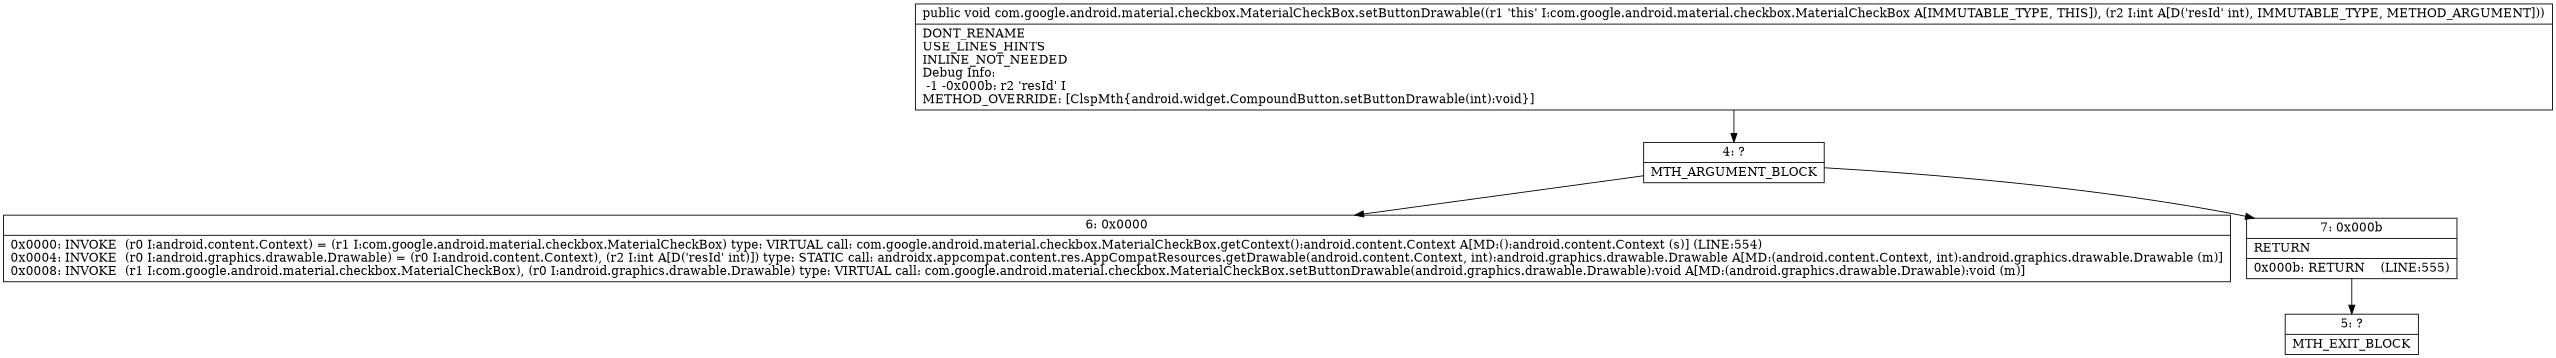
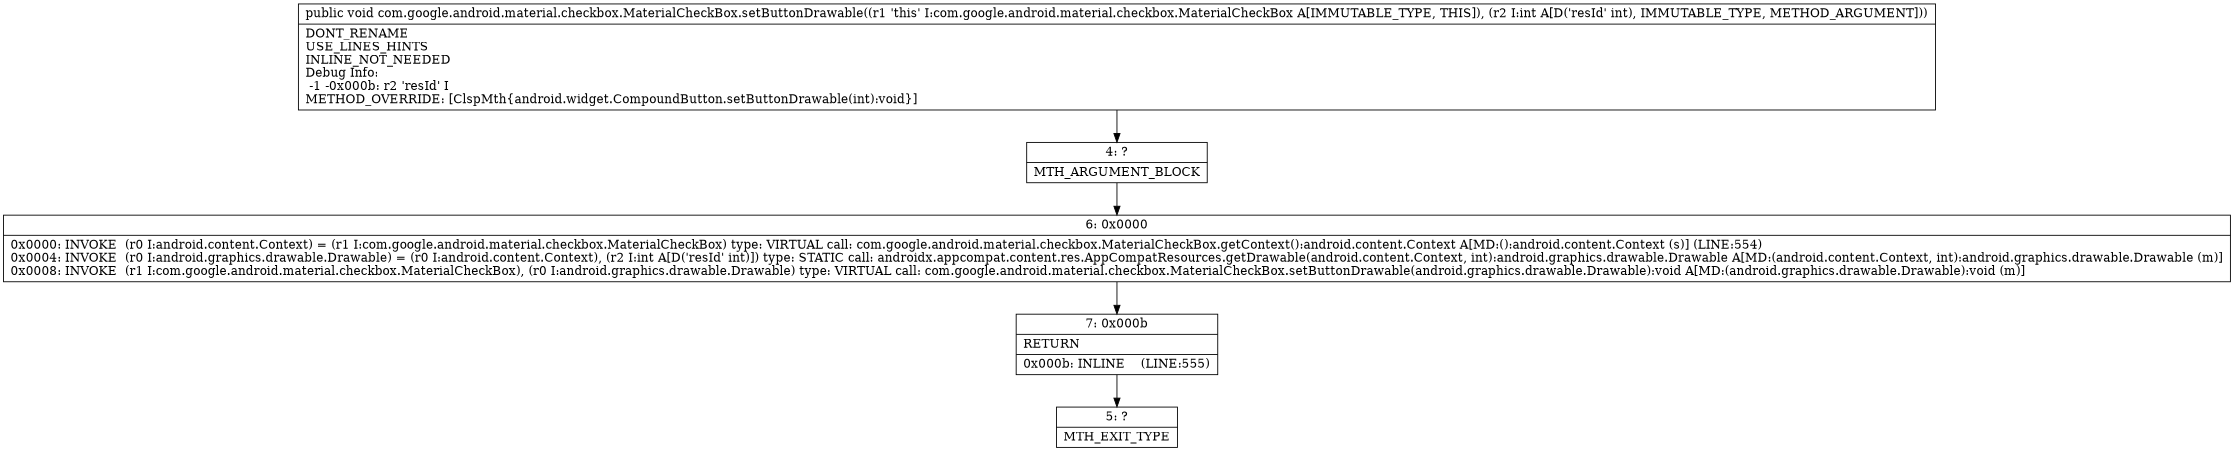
edge "4: ?" -> "7: 0x000b": now "6: 0x0000" -> "7: 0x000b"
node "7: 0x000b": text "0x000b: RETURN    (LINE:555)" -> "0x000b: INLINE    (LINE:555)"
node "5: ?": text "MTH_EXIT_BLOCK" -> "MTH_EXIT_TYPE"
